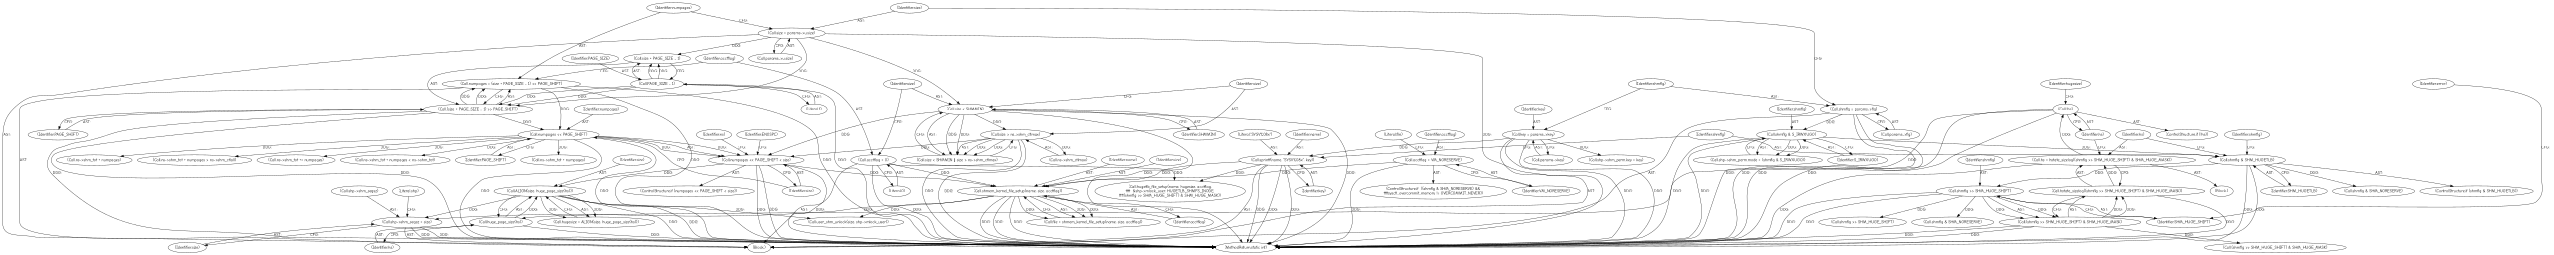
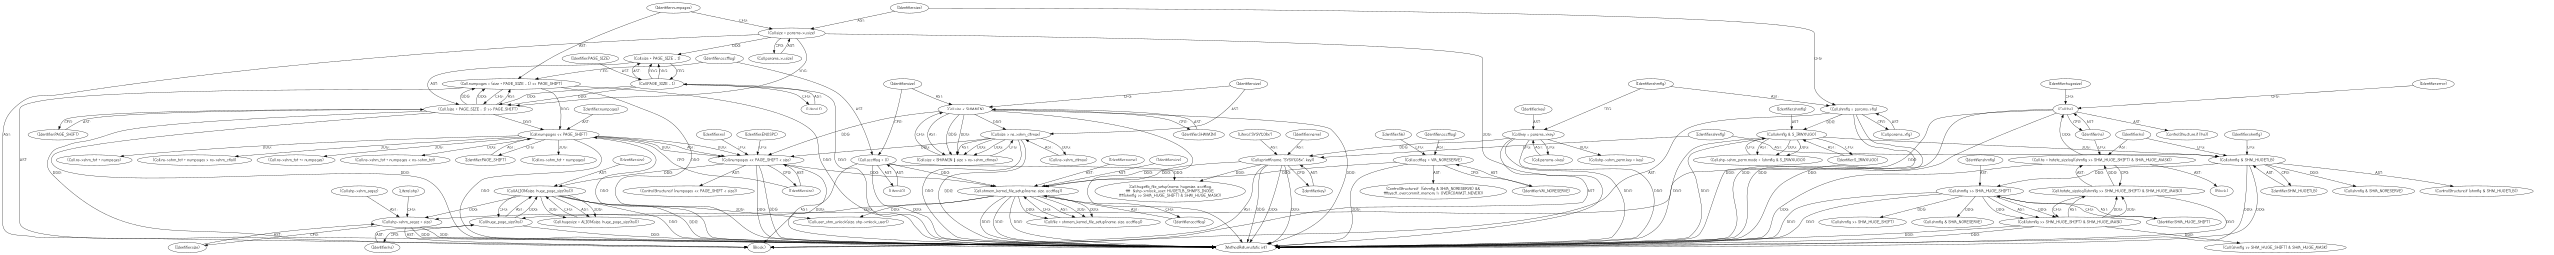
edge "(Call,size = params->u.size)" -> "(Call,size < SHMMIN)": removed, label "DDG:"
node "(Literal,file)": label "(Literal,file)" -> "(Identifier,file)"
edge "(Call,acctflag = 0)" -> "(Literal,0)": label "CFG: " -> "AST: "
edge "(Identifier,error)" -> "(Identifier,SHM_HUGE_SHIFT)": now "(Identifier,error)" -> "(Call,!hs)"
